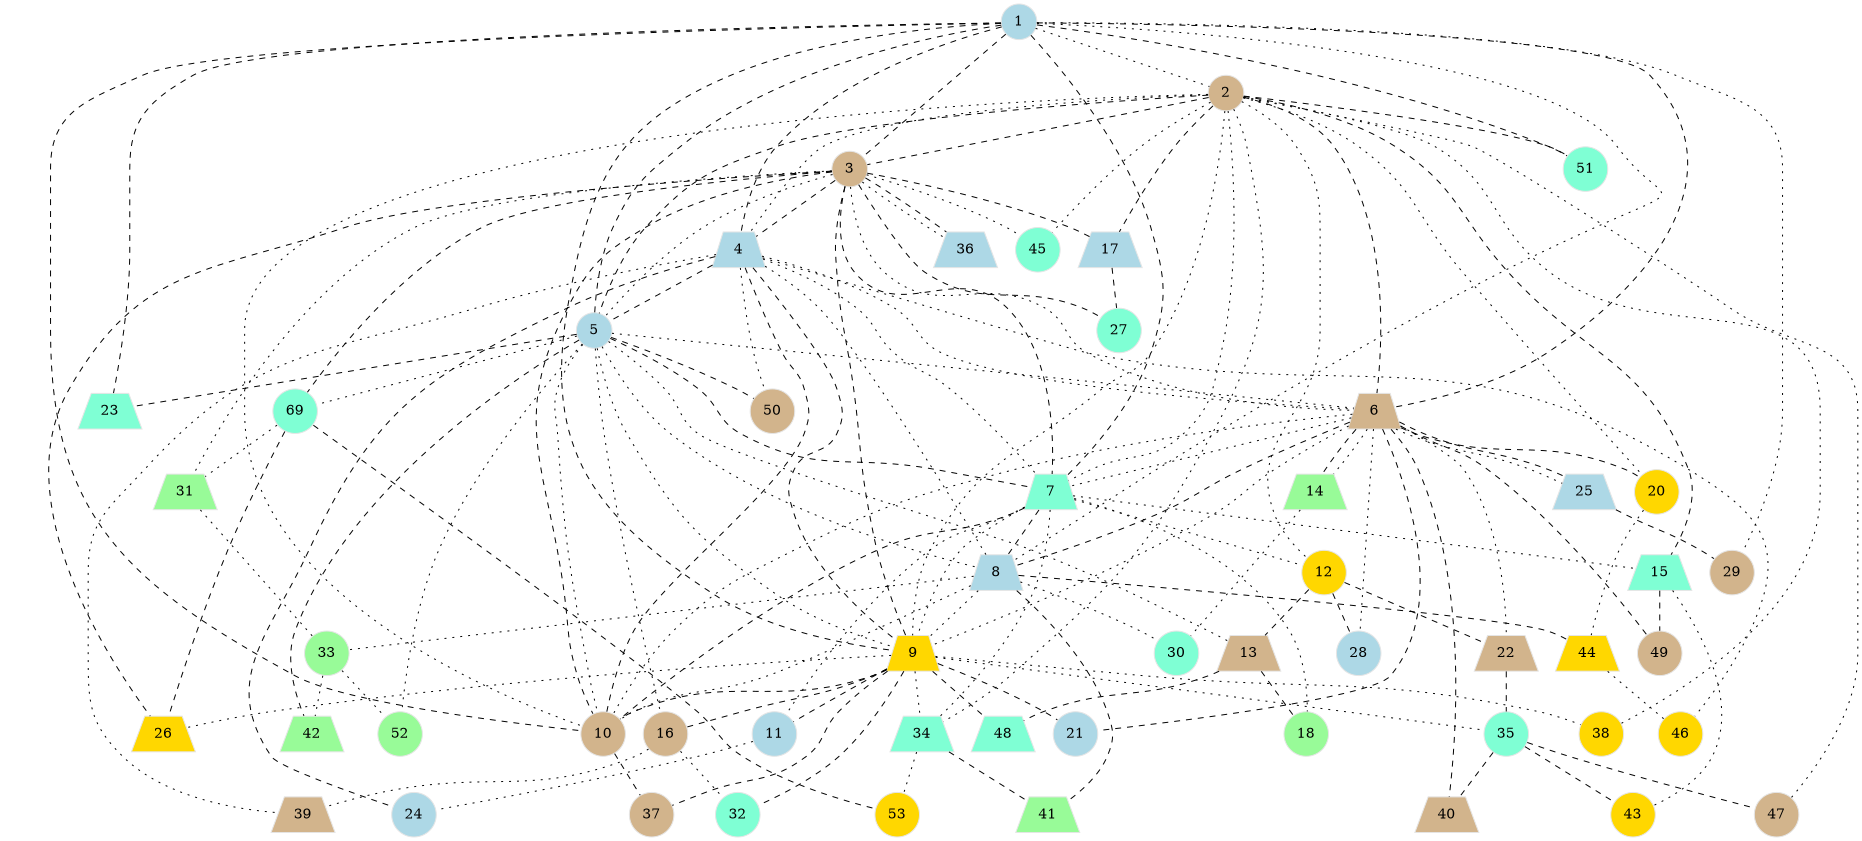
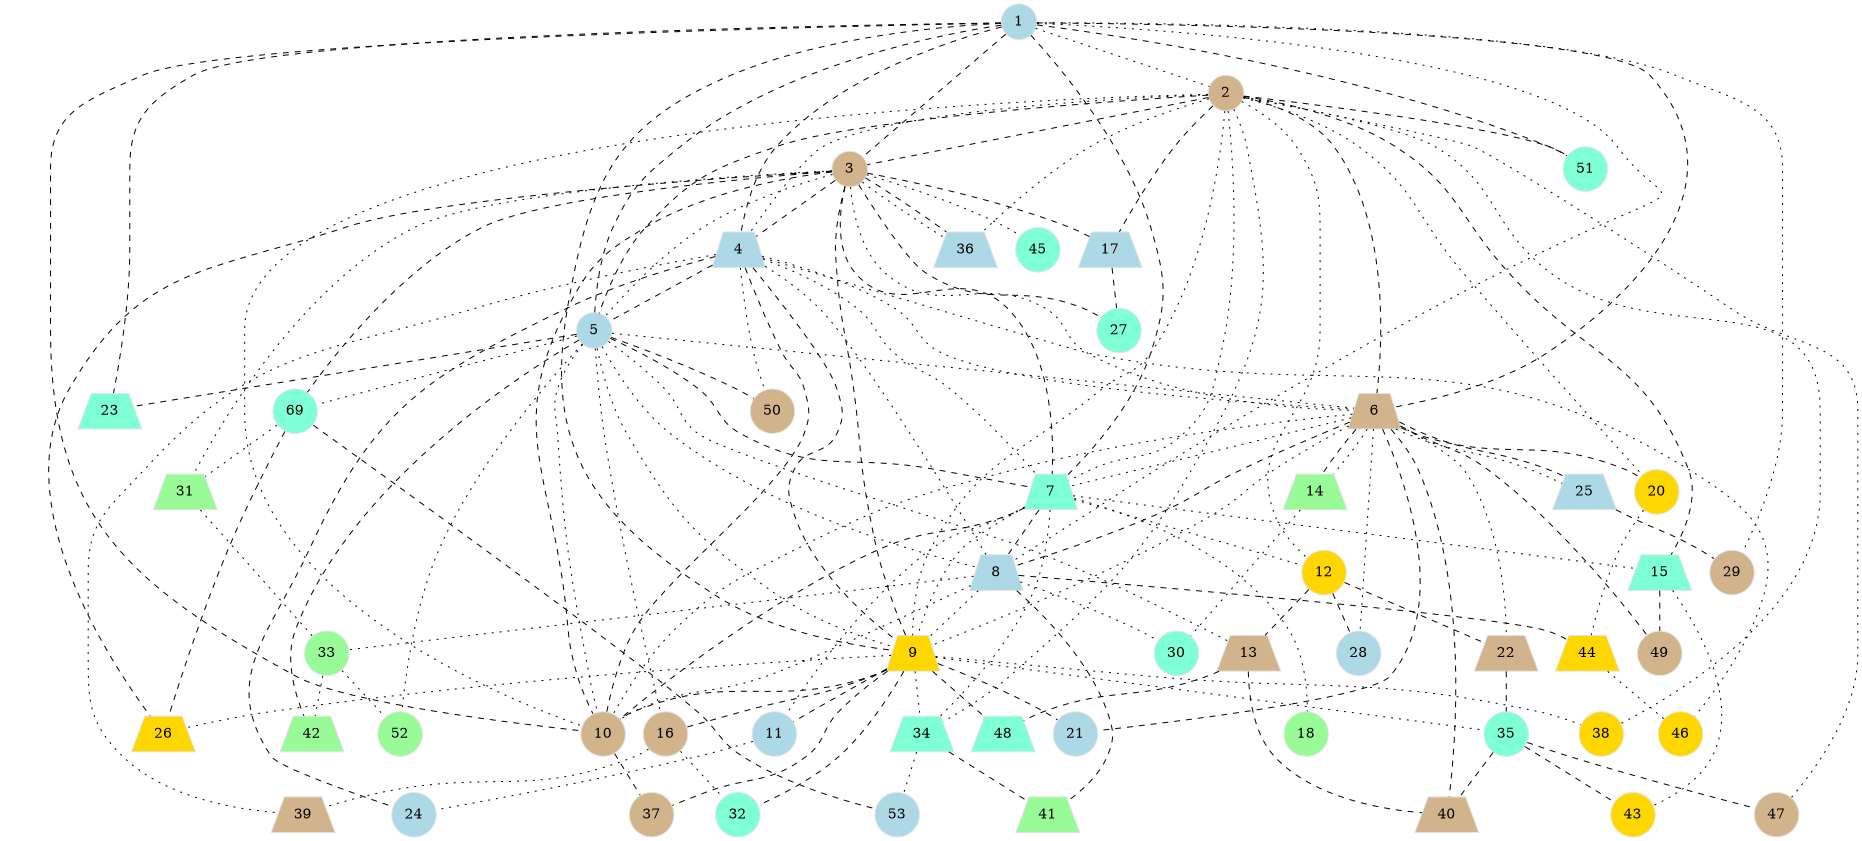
edge "2" -- "45": now "2" -- "36"
edge "13" -- "18": now "13" -- "40"
node "53": fillcolor gold -> lightblue
